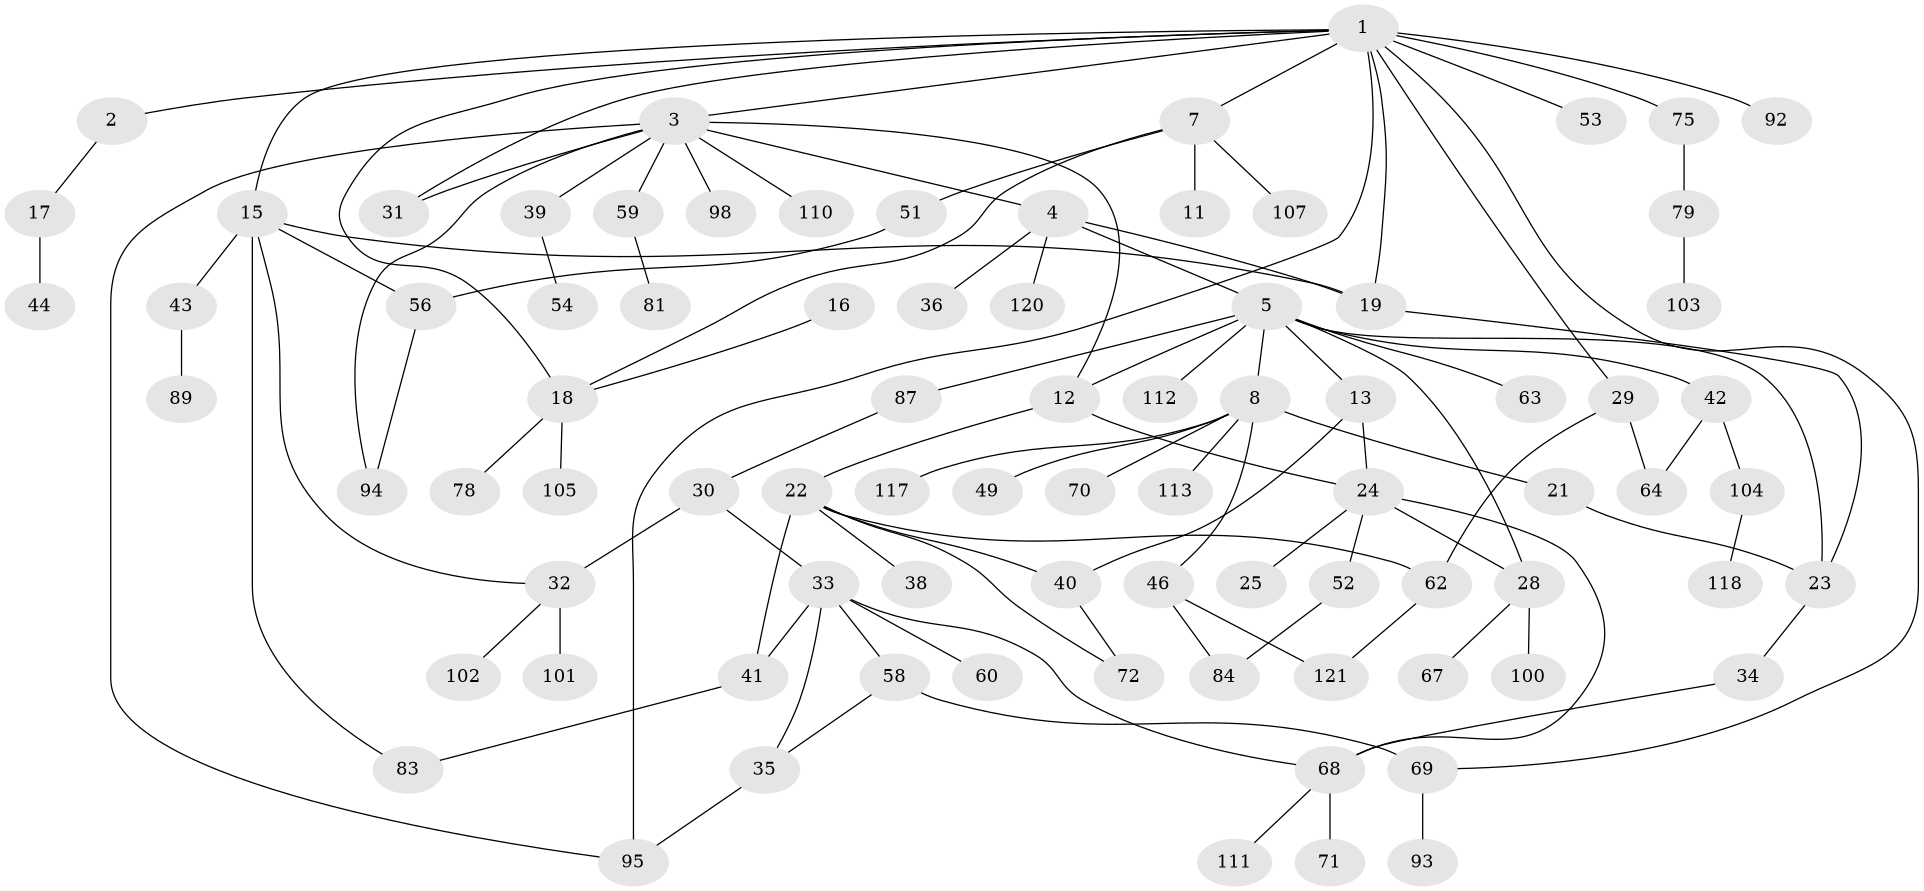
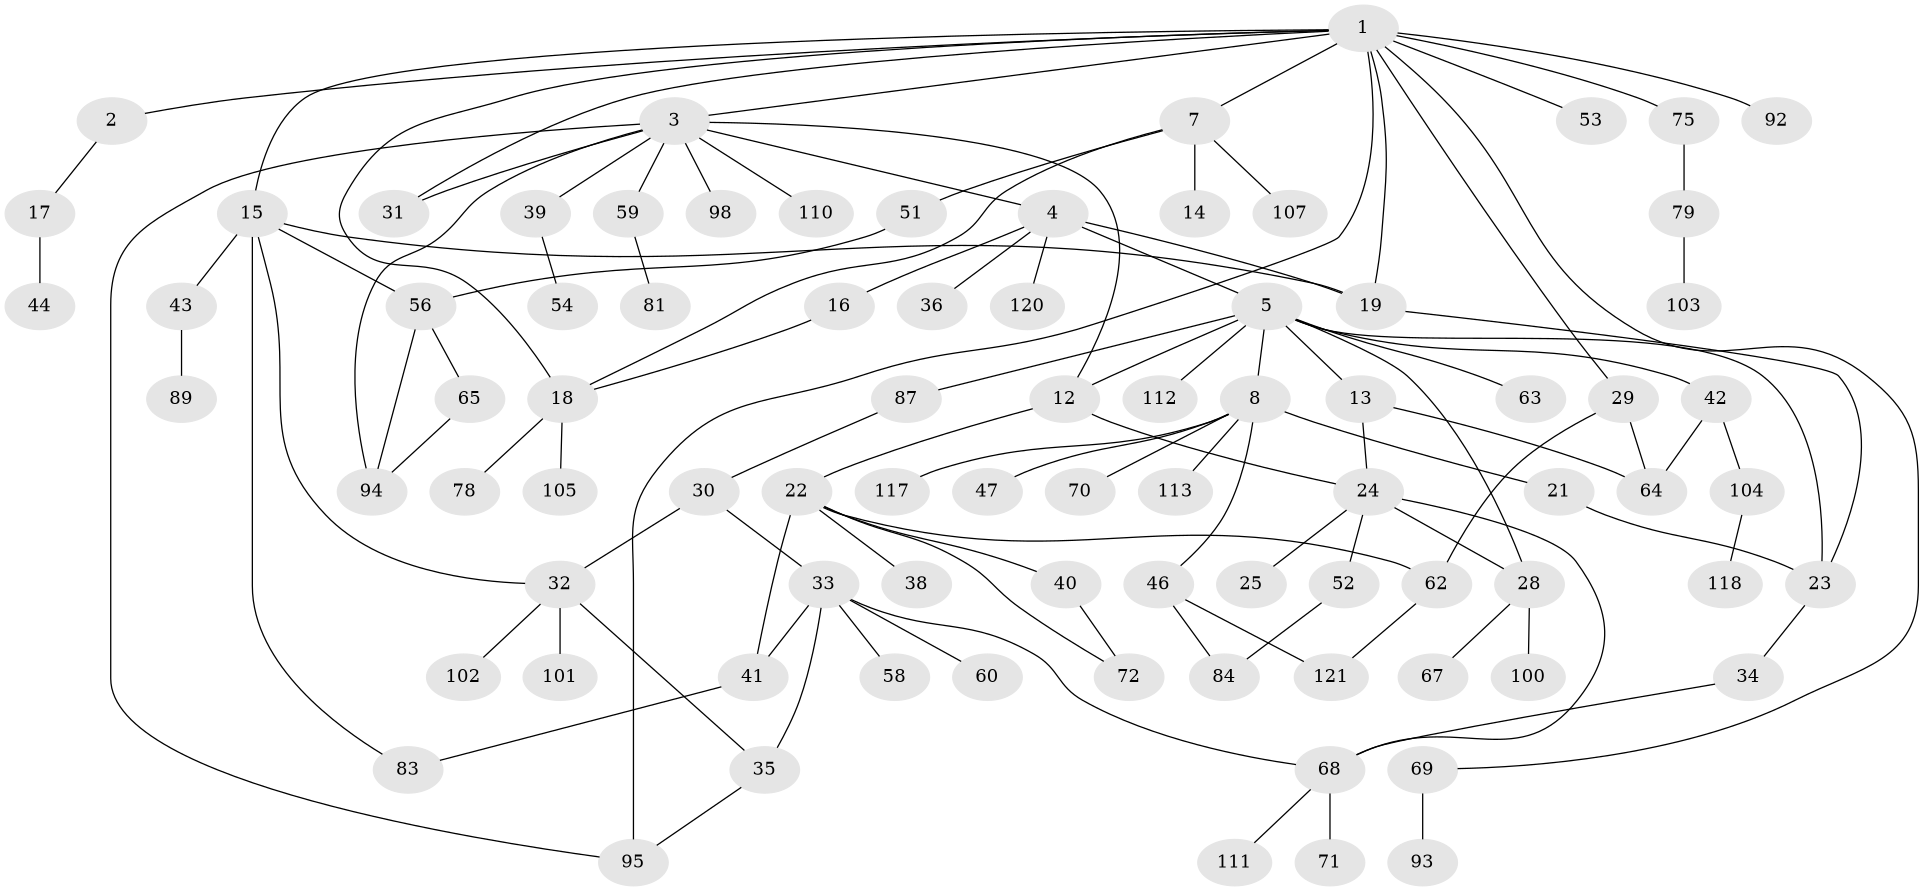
node "11": label "11" -> "14"
edge "4" -- "16": added
node "65": added
node "49": label "49" -> "47"
edge "13" -- "40": now "13" -- "64"
edge "58" -- "35": now "32" -- "35"
edge "58" -- "69": removed
